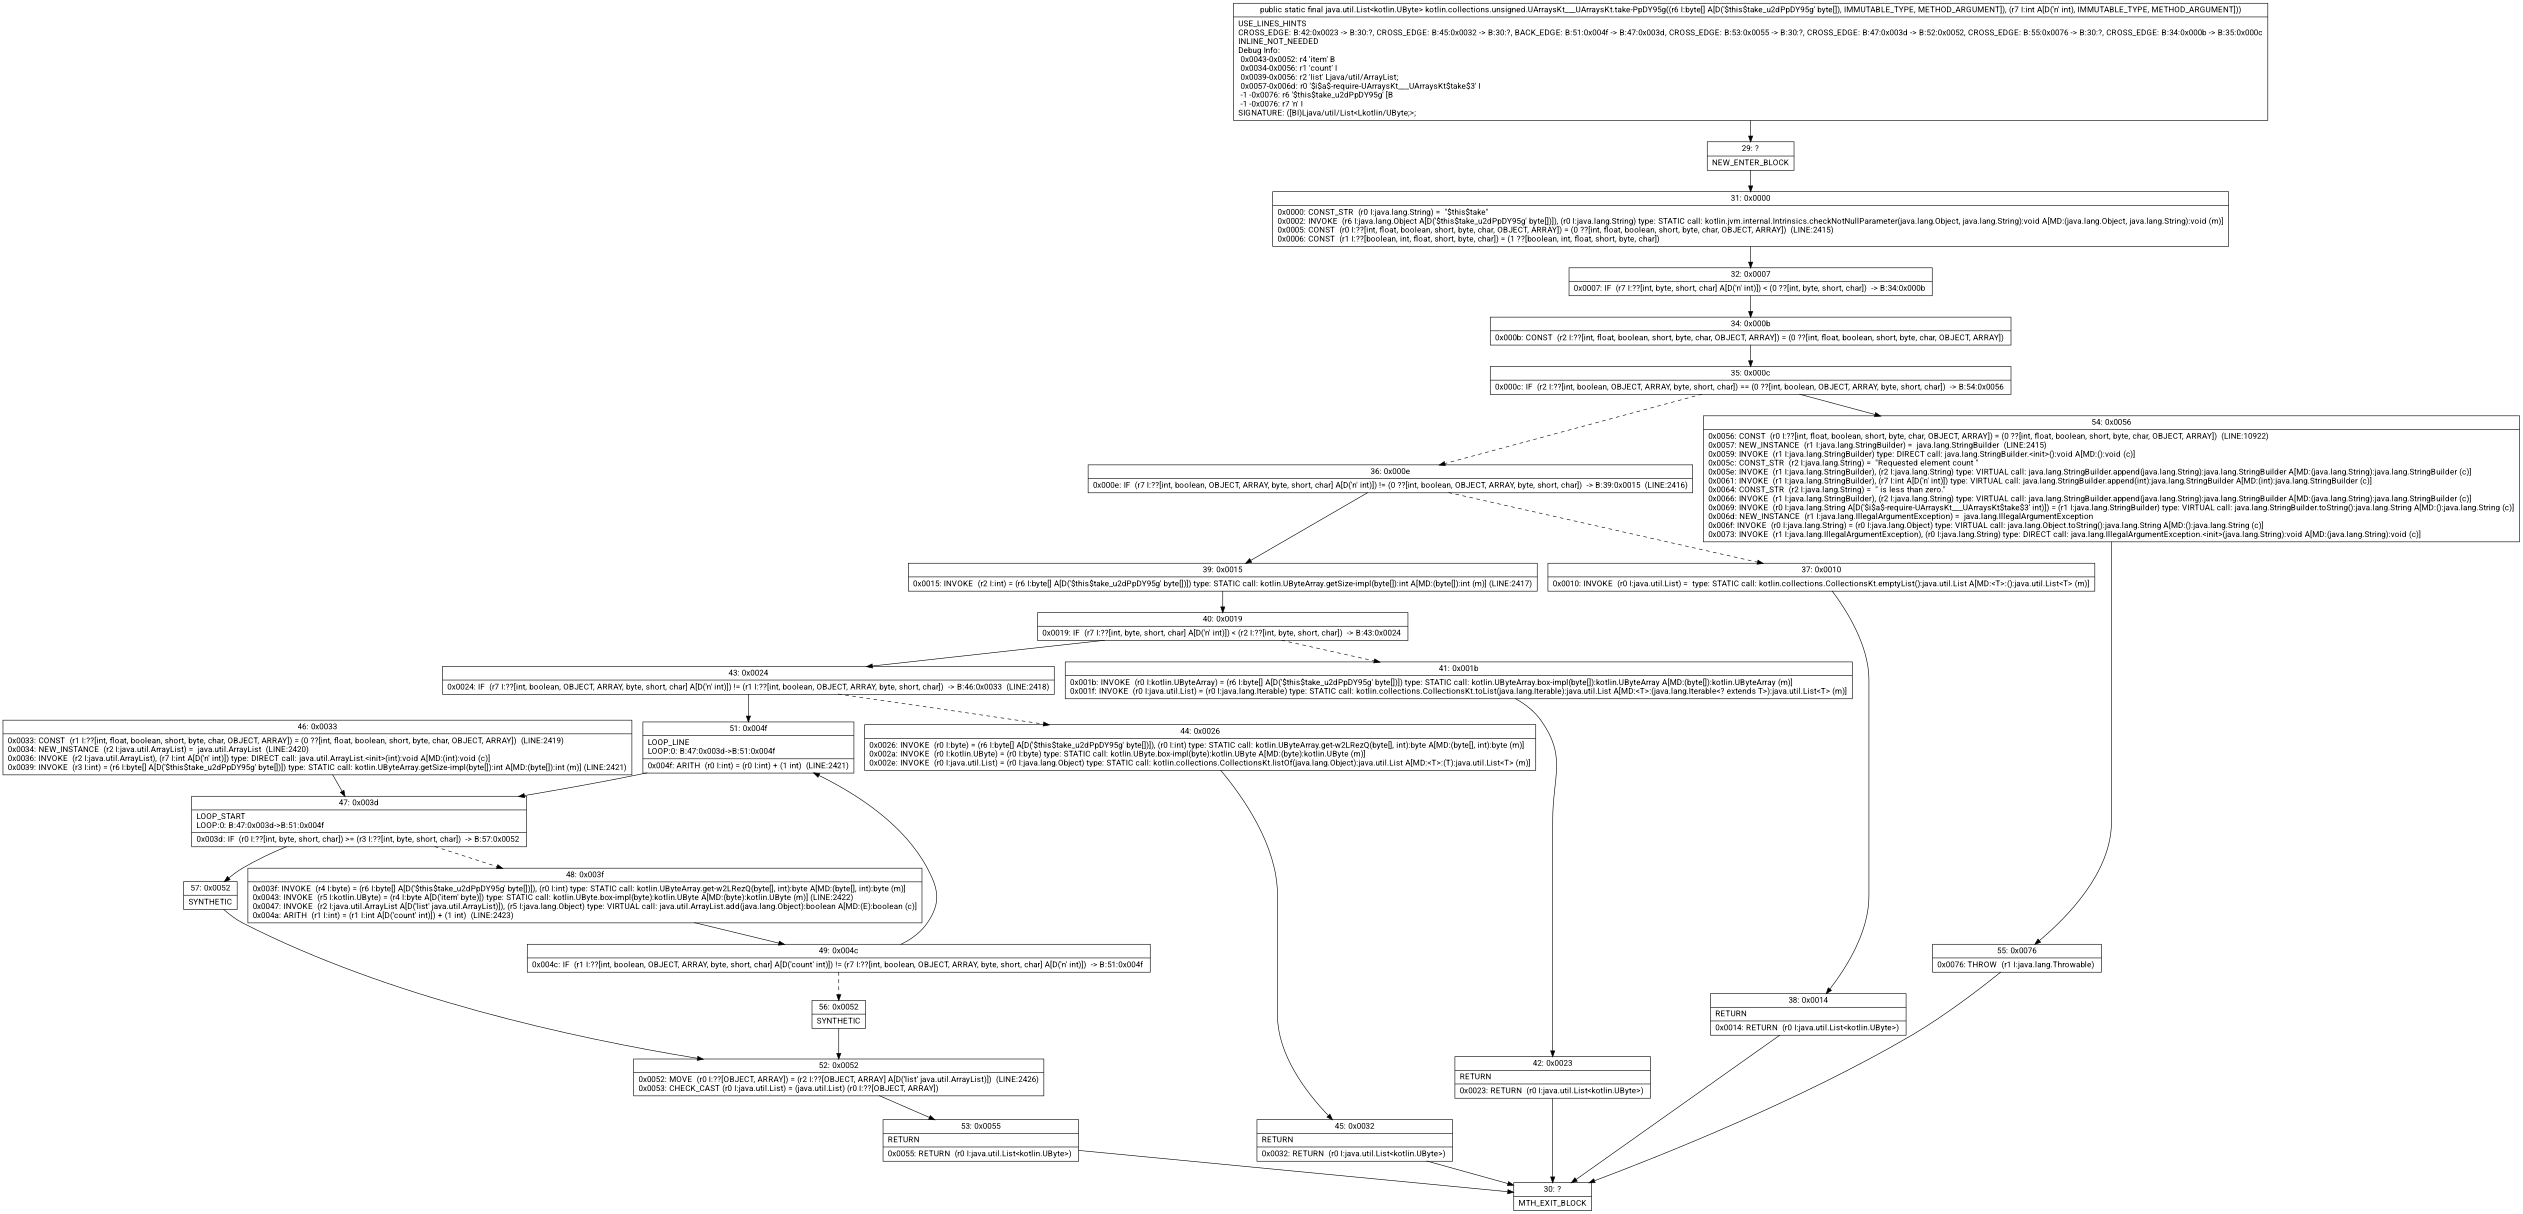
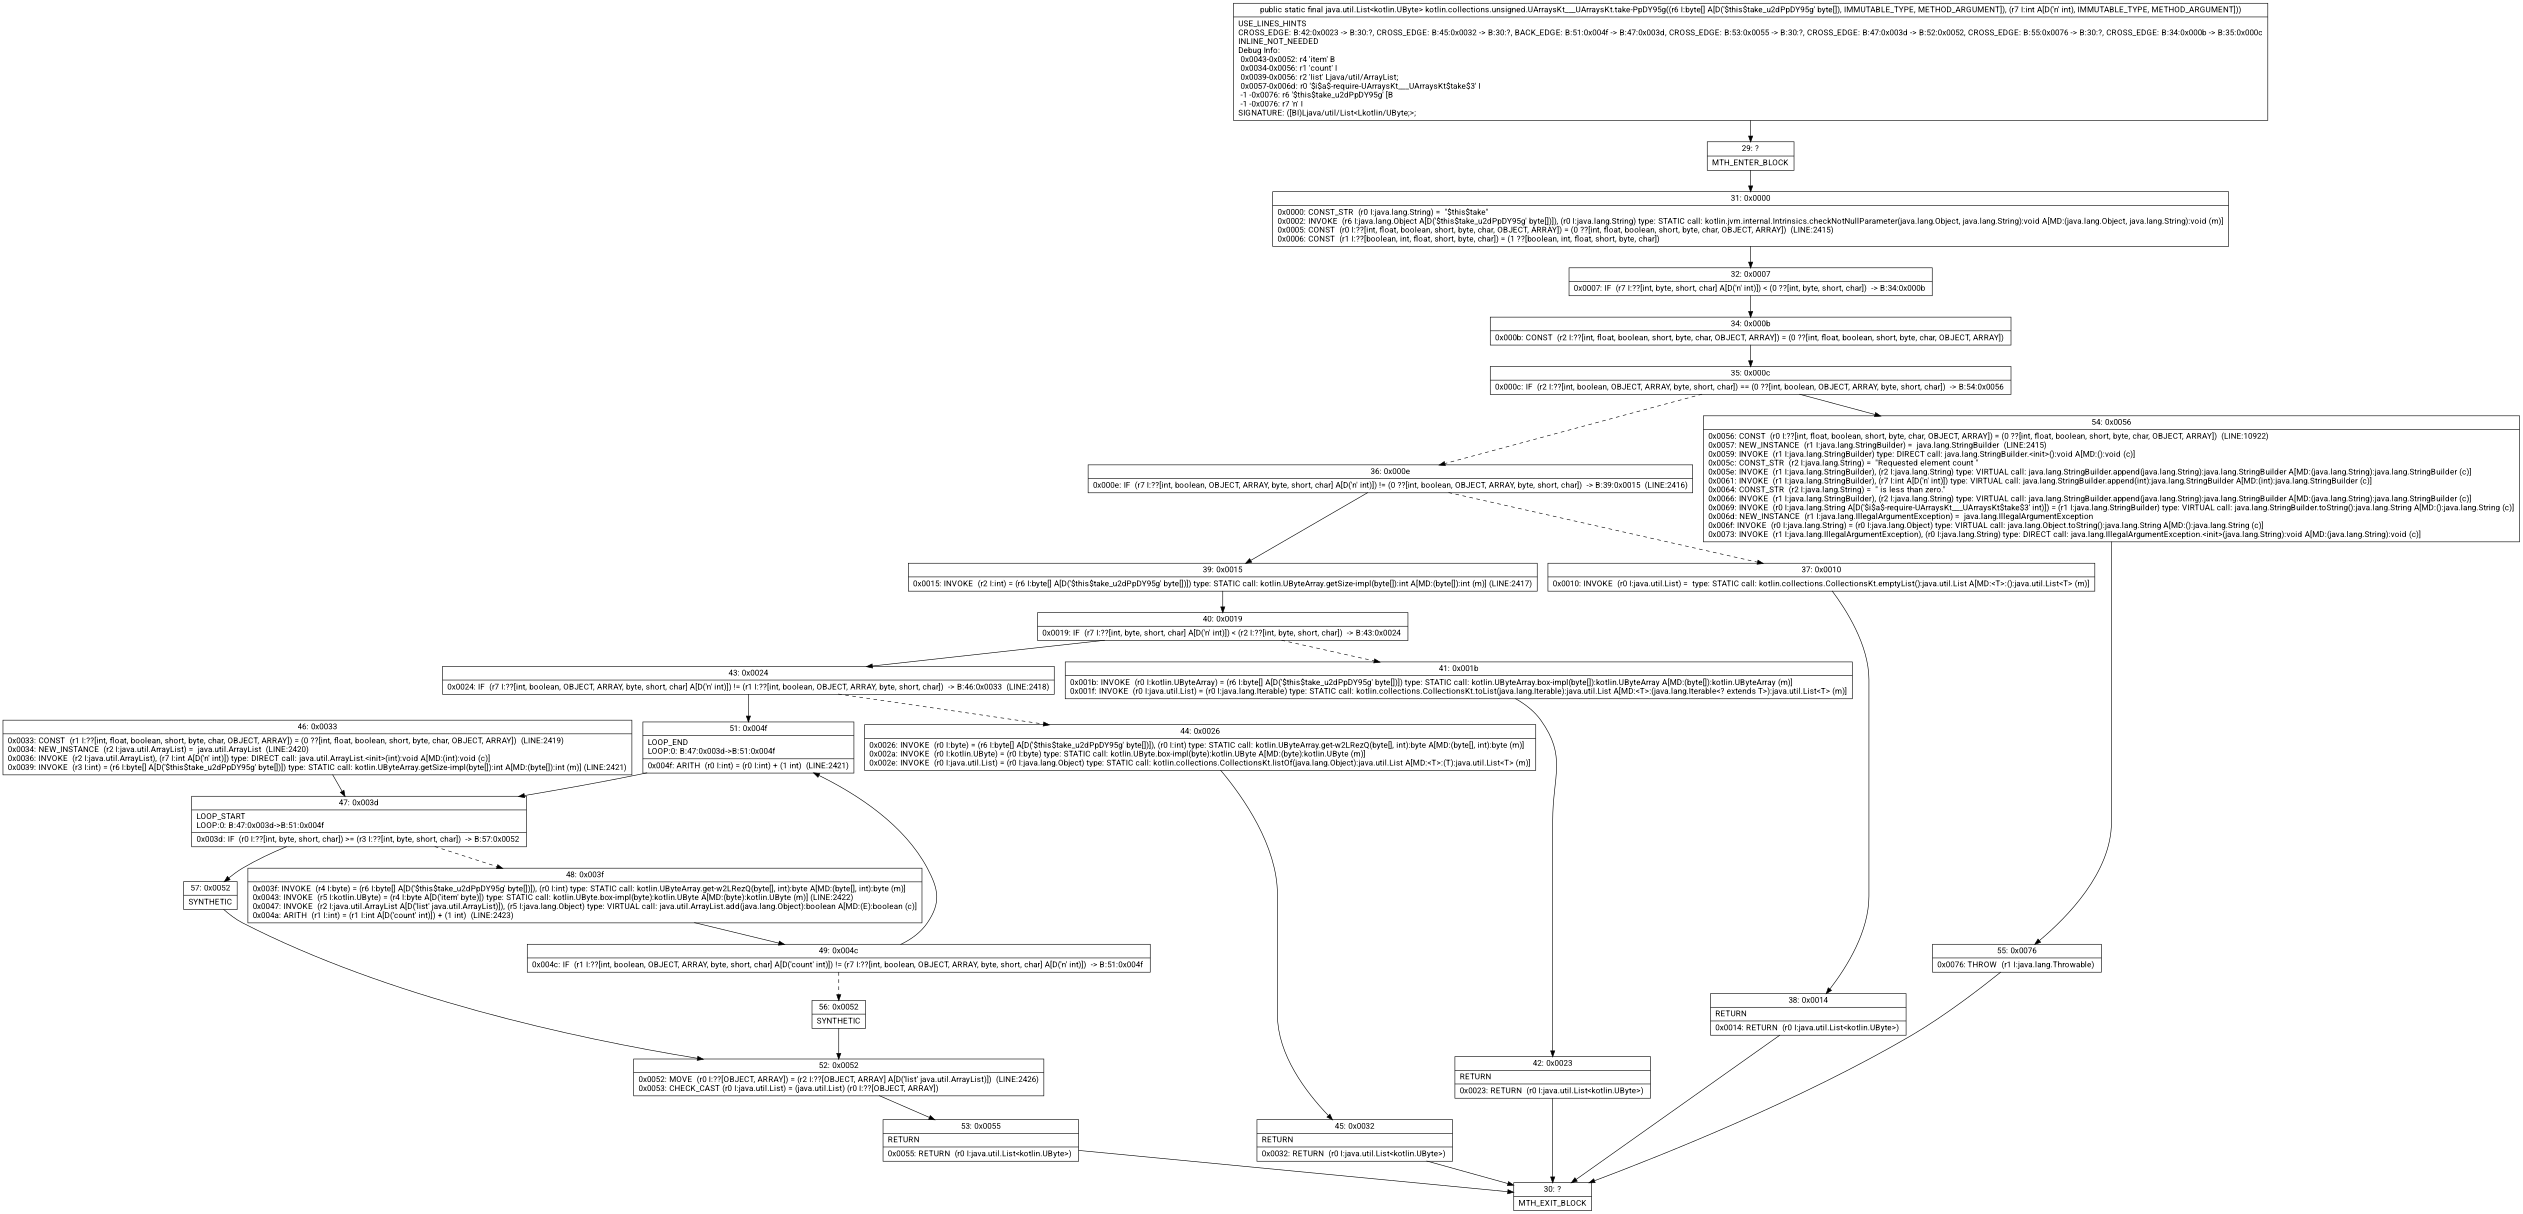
node "29: ?": text "NEW_ENTER_BLOCK" -> "MTH_ENTER_BLOCK"
node "51: 0x004f": text "LOOP_LINE" -> "LOOP_END"
